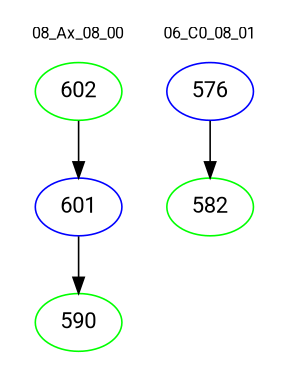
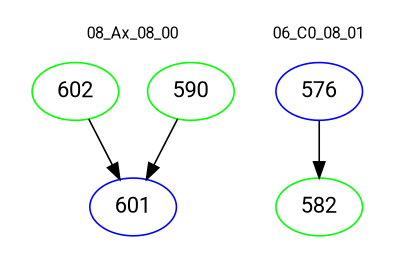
edge "601" -> "590": reversed
